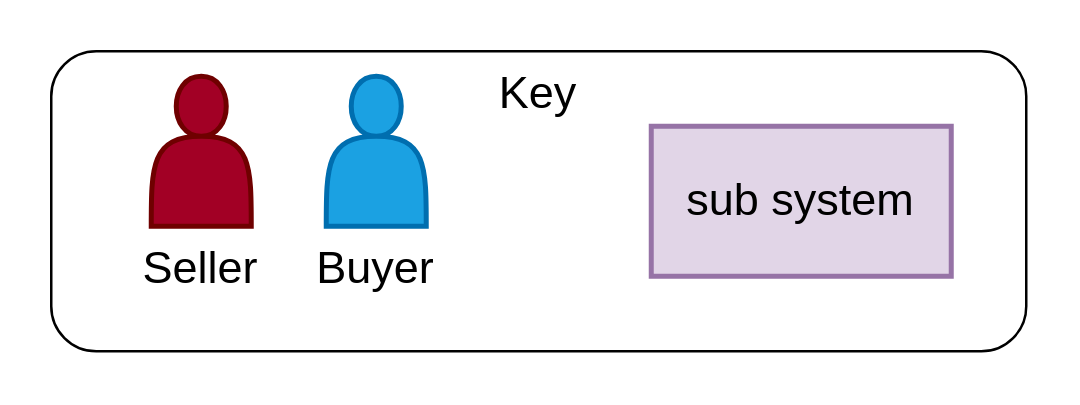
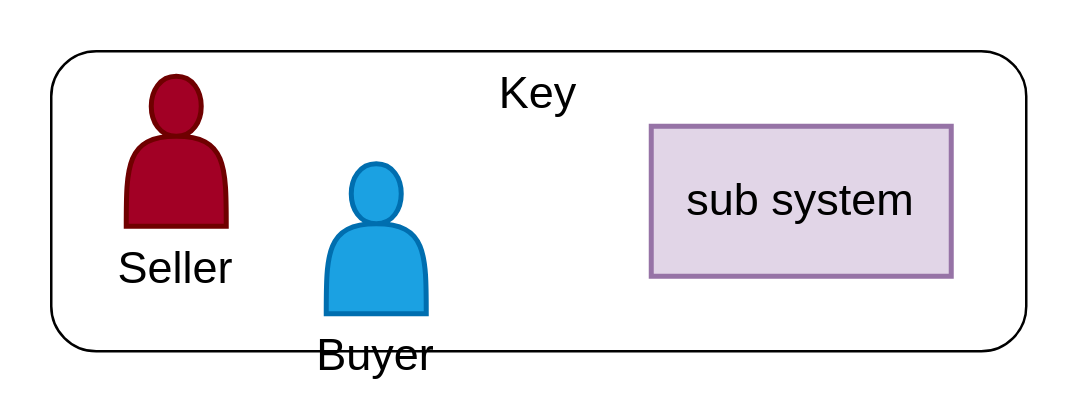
node "Seller": moved (201, 151) -> (176, 151)
node "Buyer": moved (376, 151) -> (376, 239)
